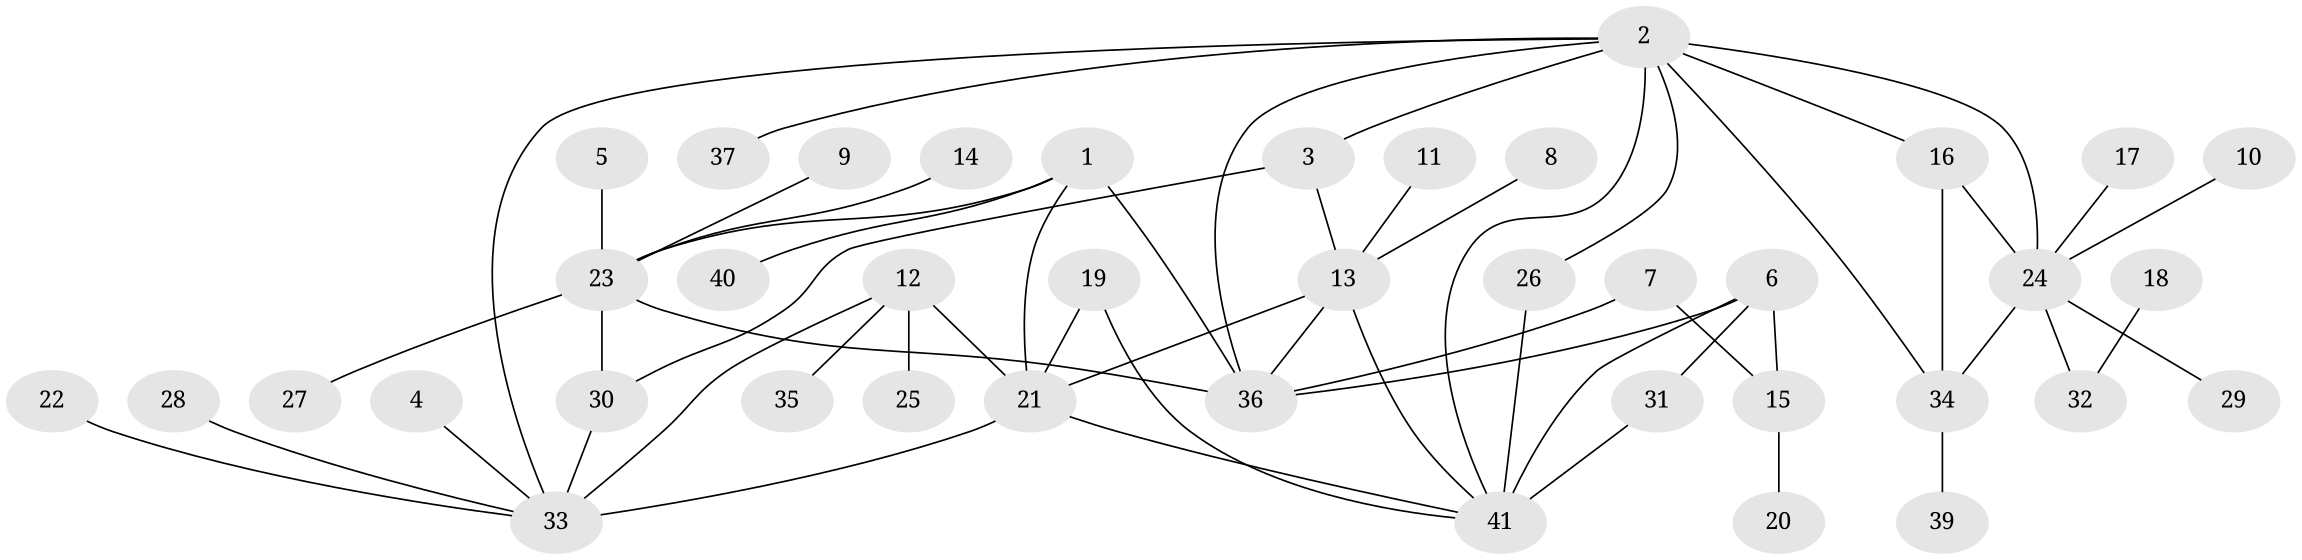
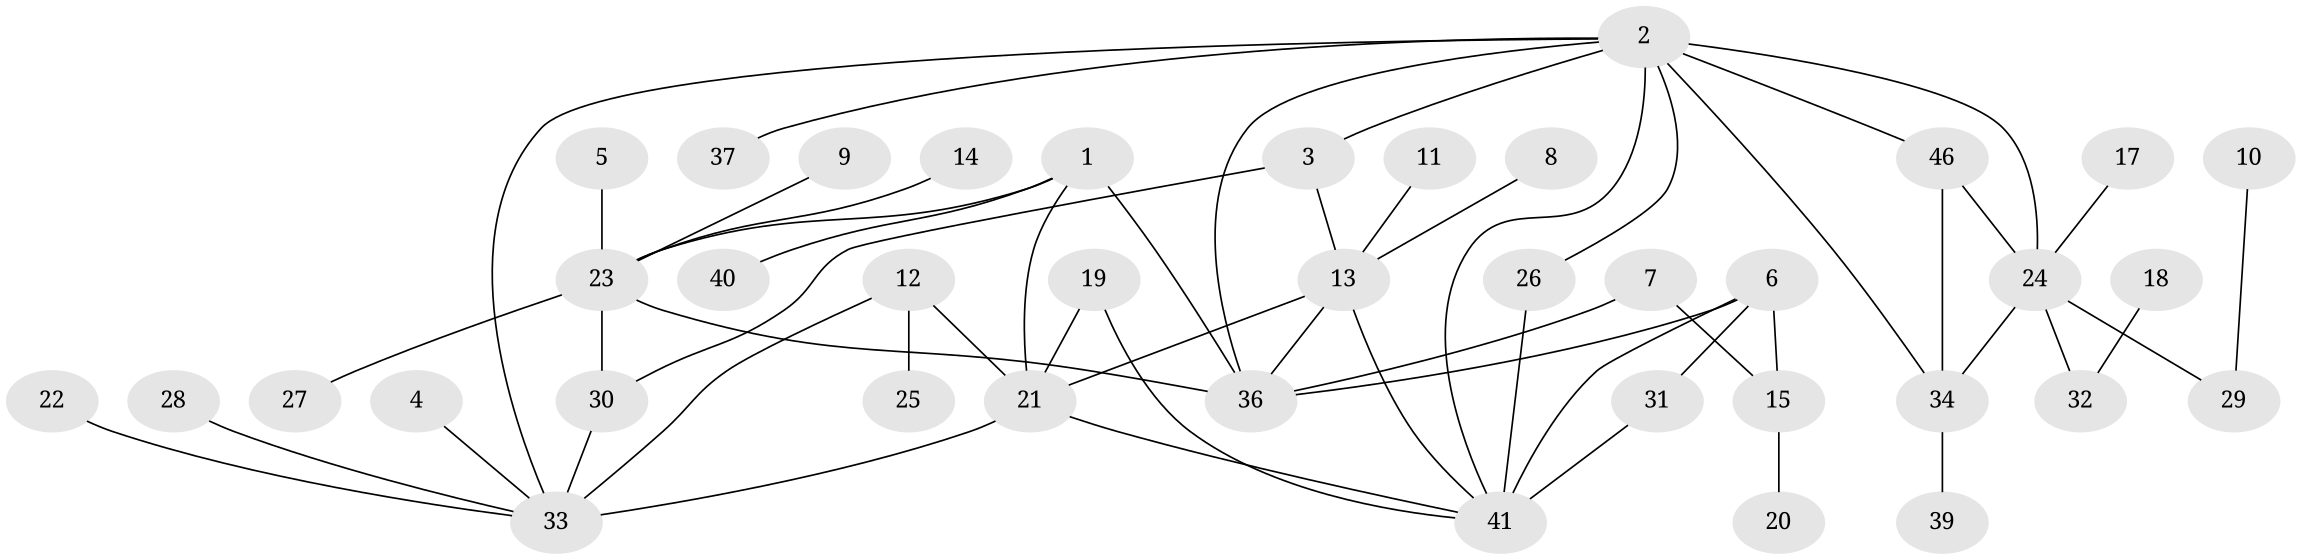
node "16": label "16" -> "46"
edge "10" -- "24": now "10" -- "29"
node "35": removed
